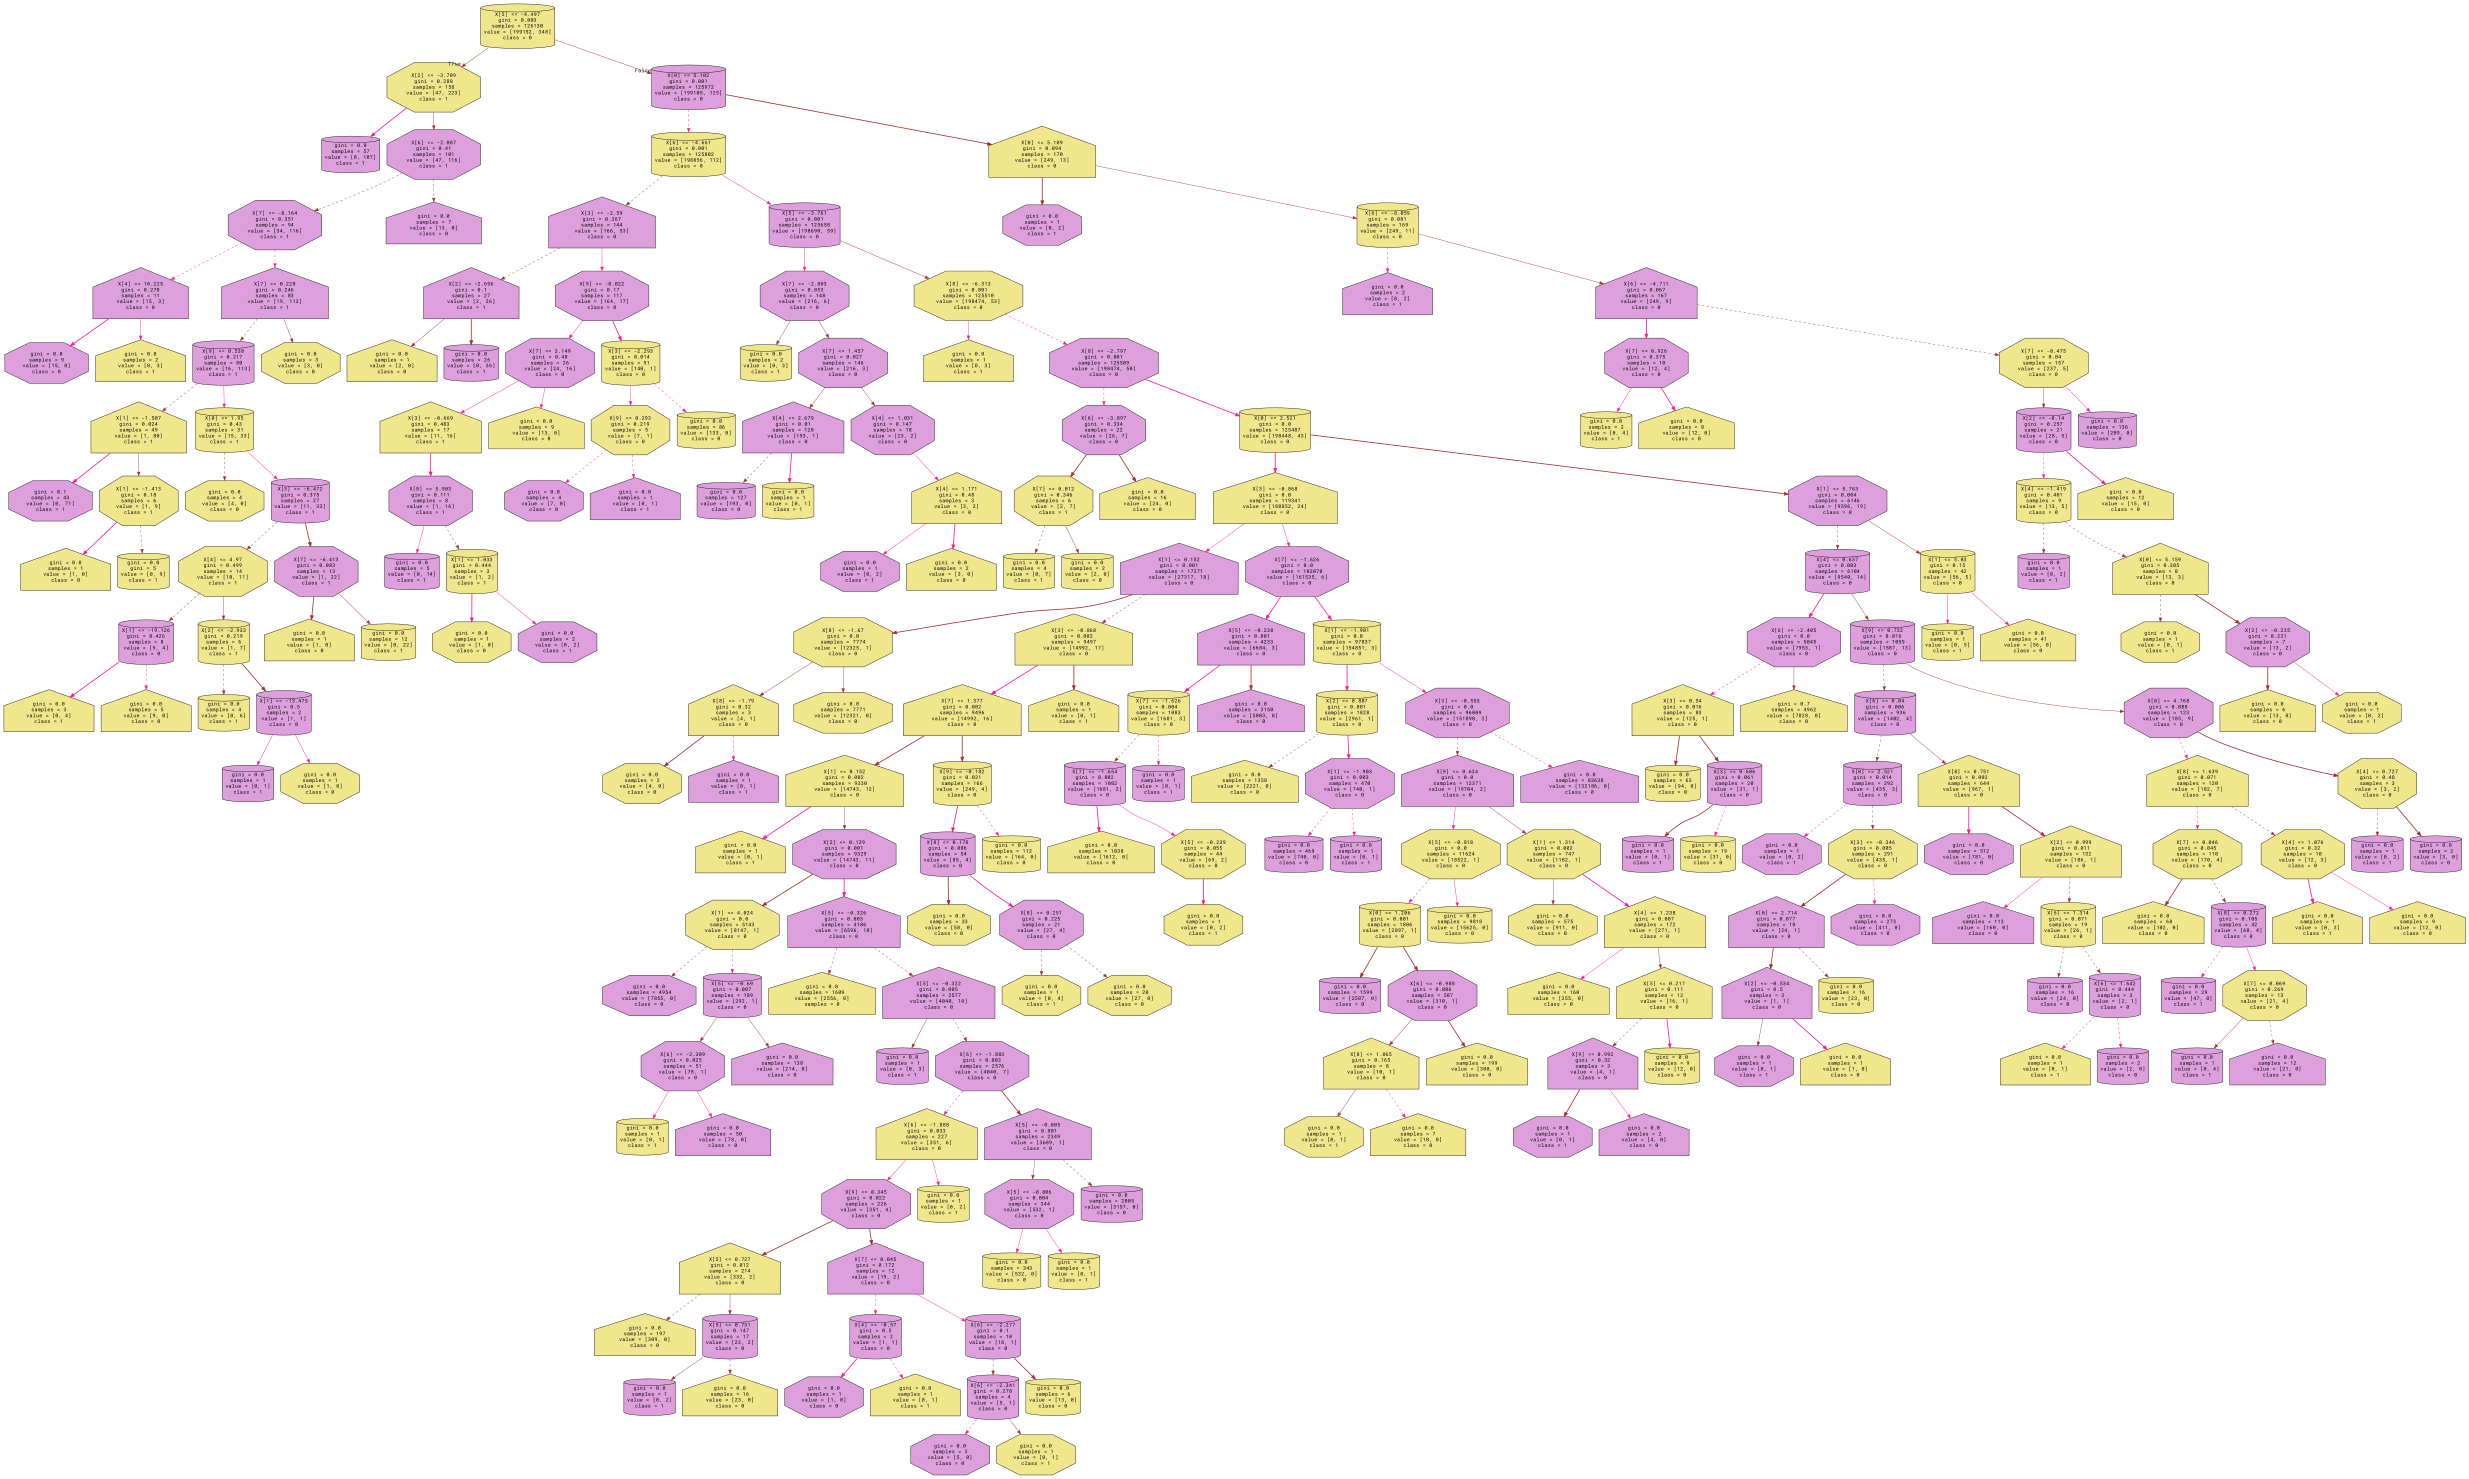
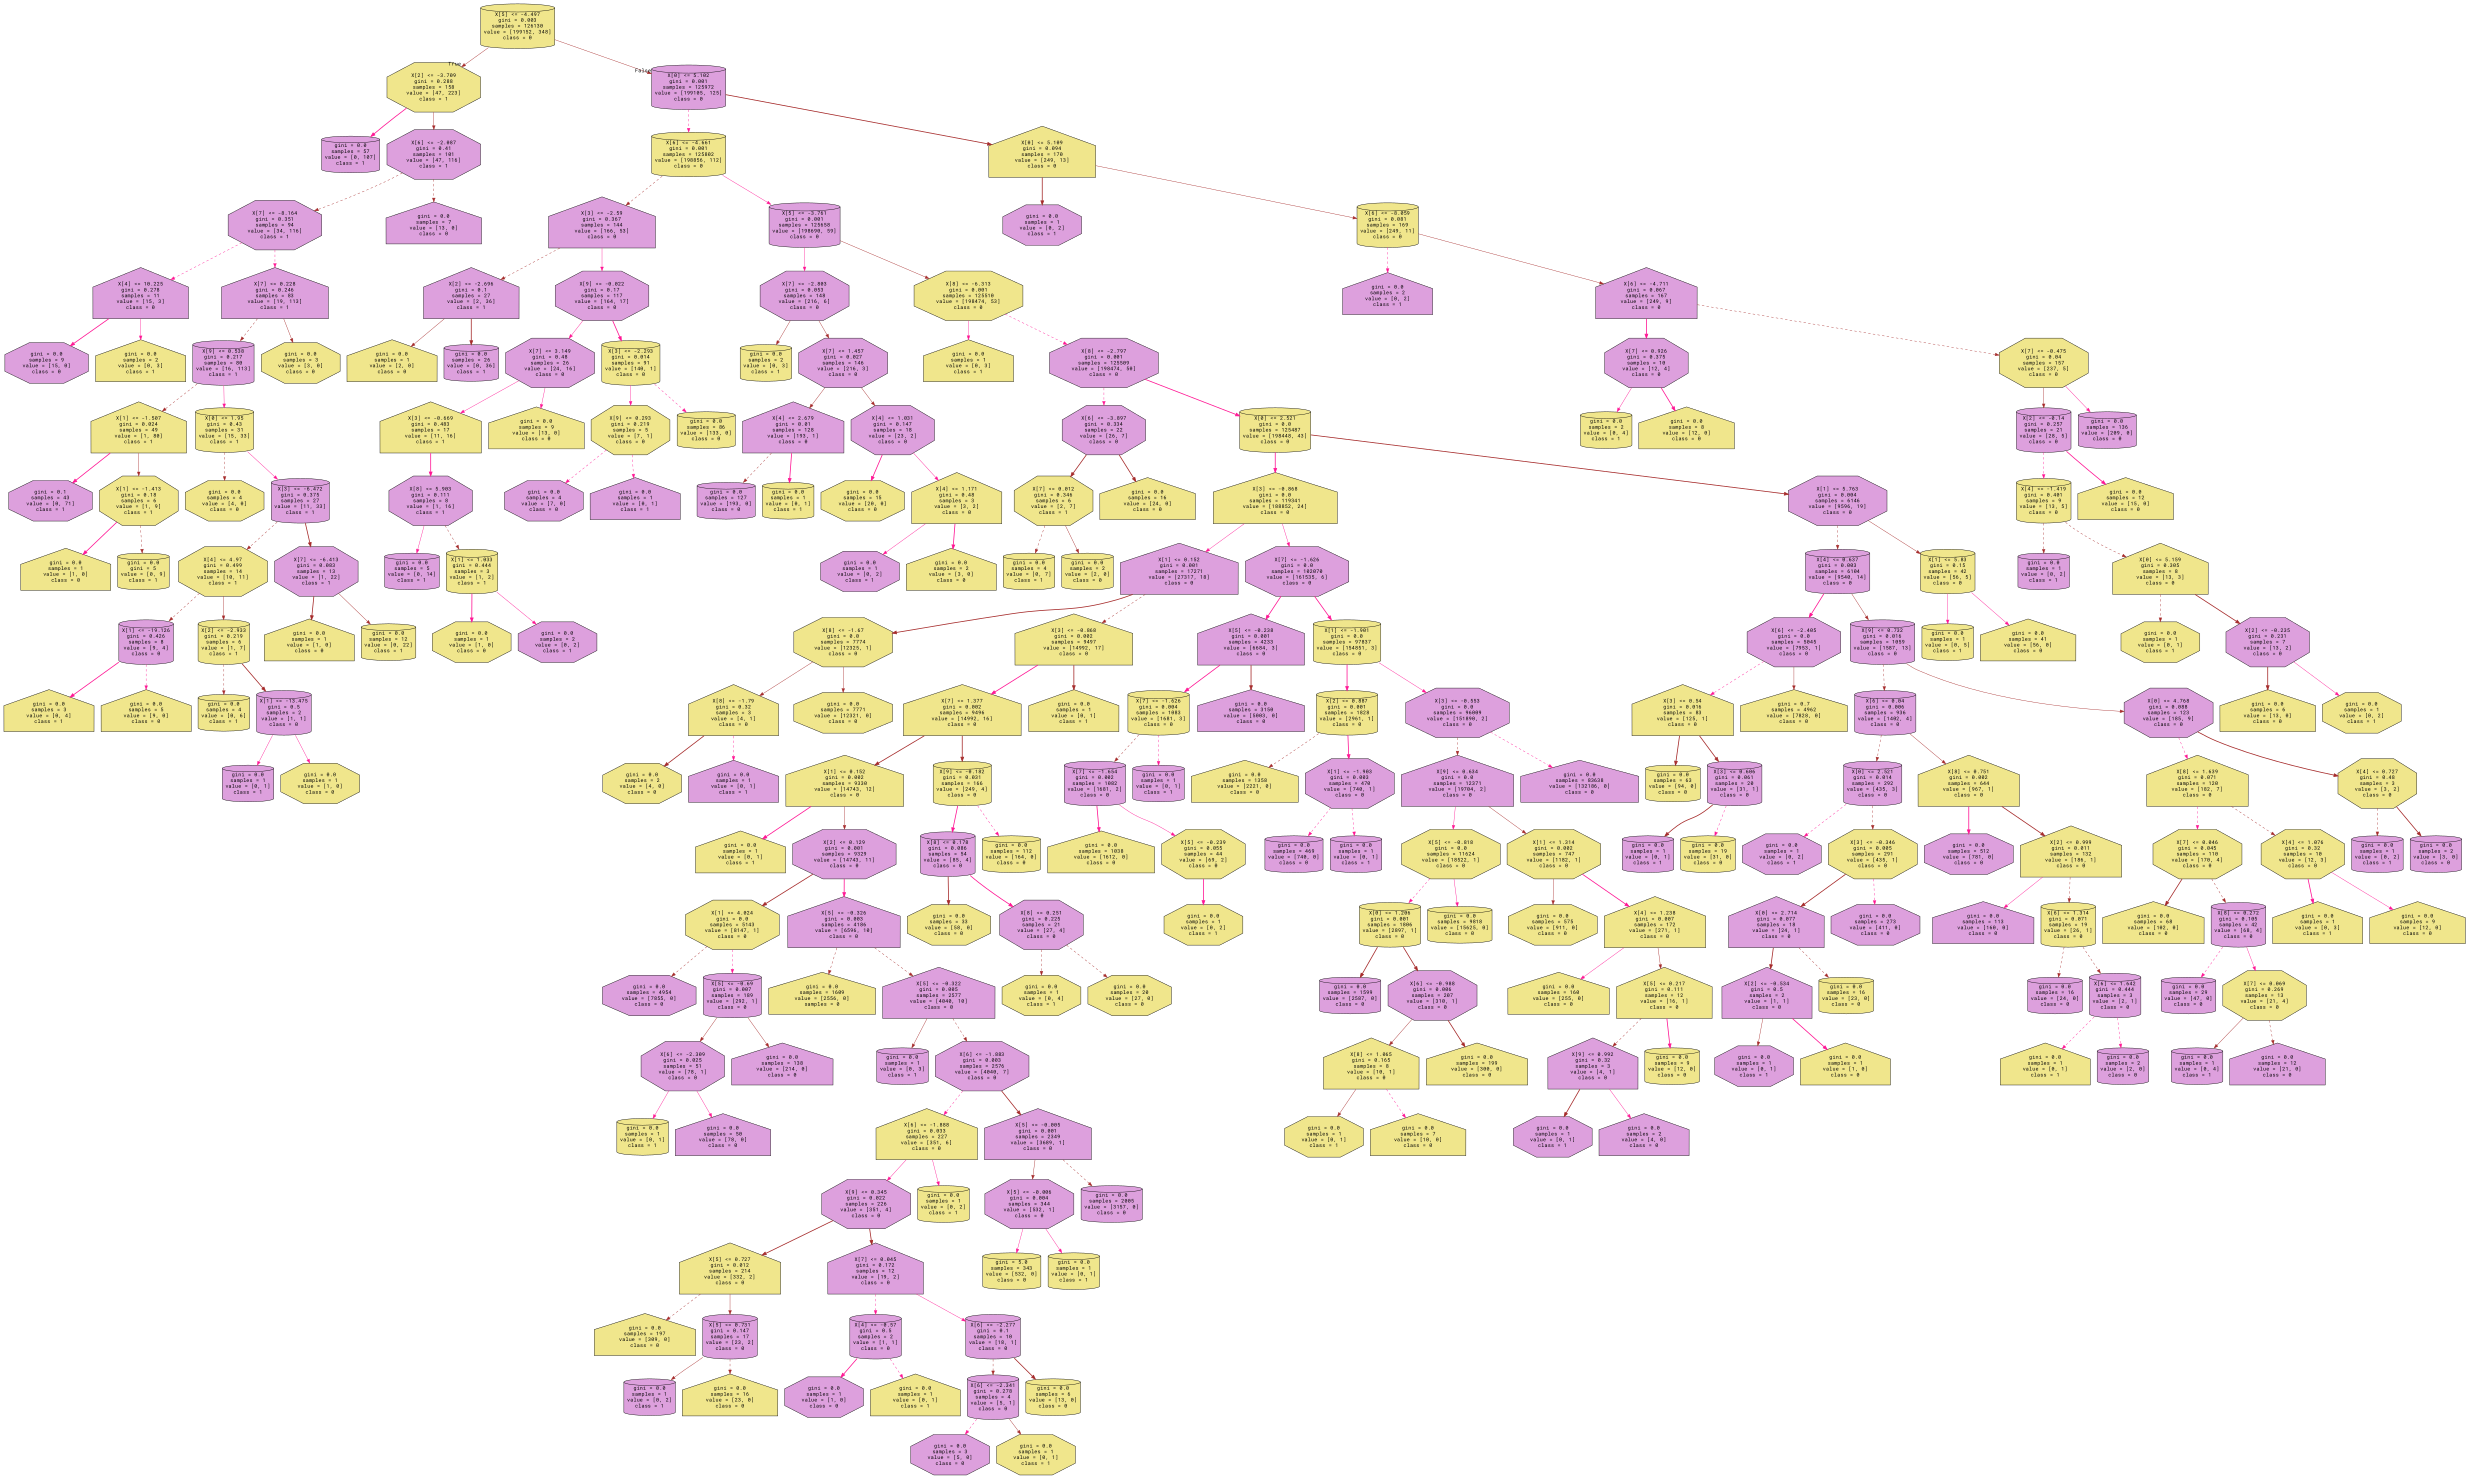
node "gini = 0.0 samples = 15 value = [20, 0] class = 0": added
node "gini = 0.0 samples = 29 value = [47, 0] class = 1": label "gini = 0.0 samples = 29 value = [47, 0] class = 1" -> "gini = 0.0 samples = 29 value = [47, 0] class = 0"
node "gini = 0.0 samples = 343 value = [532, 0] class = 0": label "gini = 0.0 samples = 343 value = [532, 0] class = 0" -> "gini = 5.0 samples = 343 value = [532, 0] class = 0"
